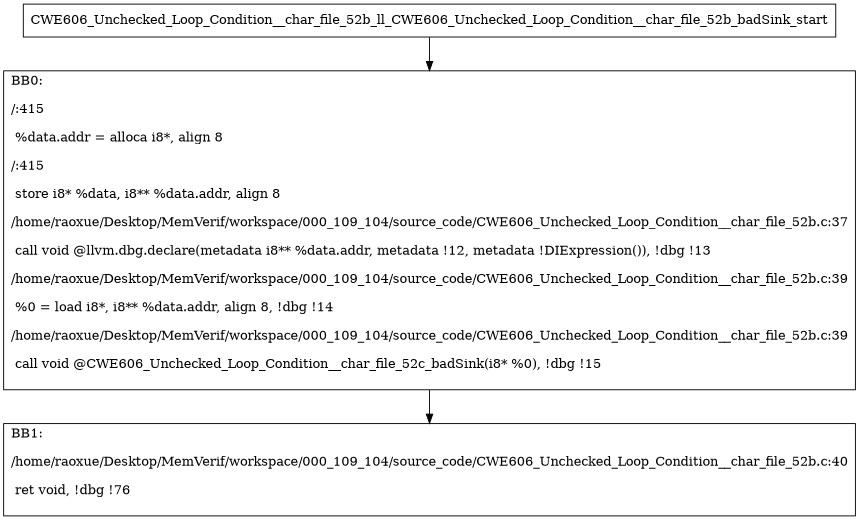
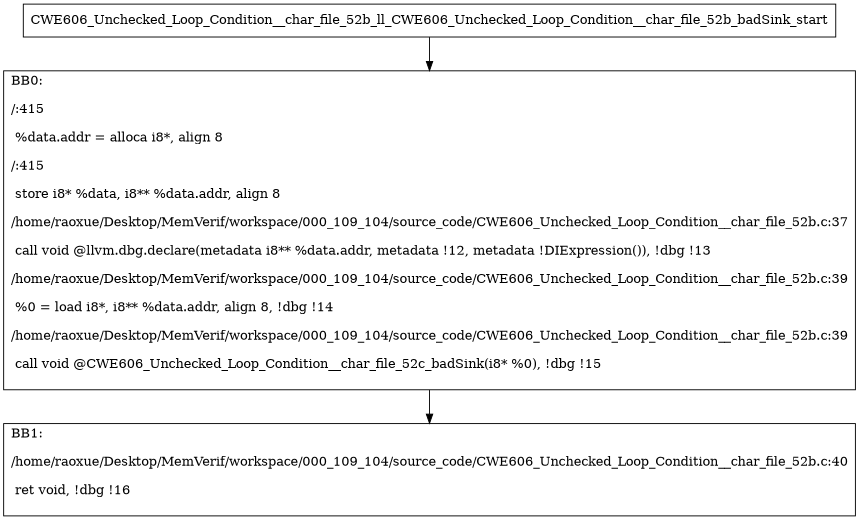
node "BB1:": text "ret void, !dbg !76" -> "ret void, !dbg !16"
